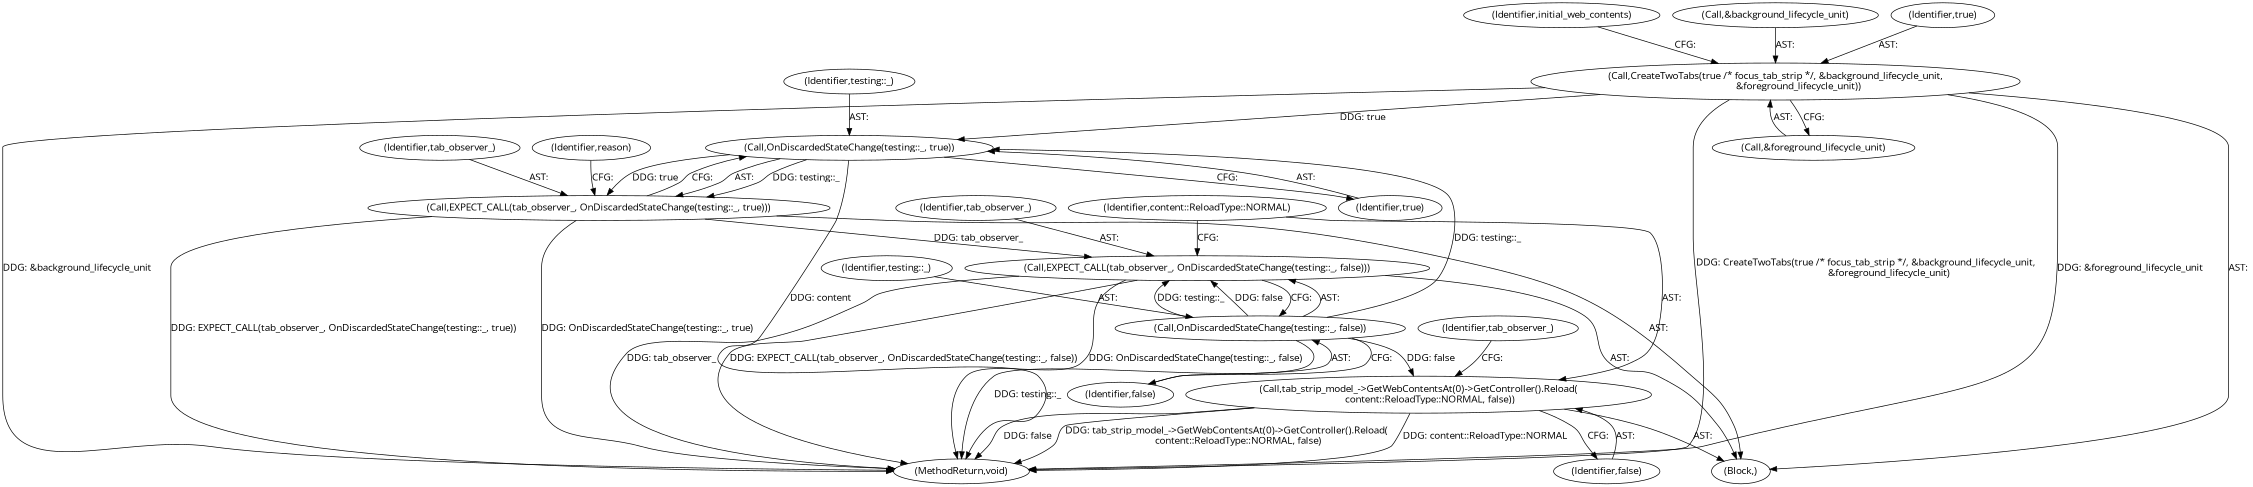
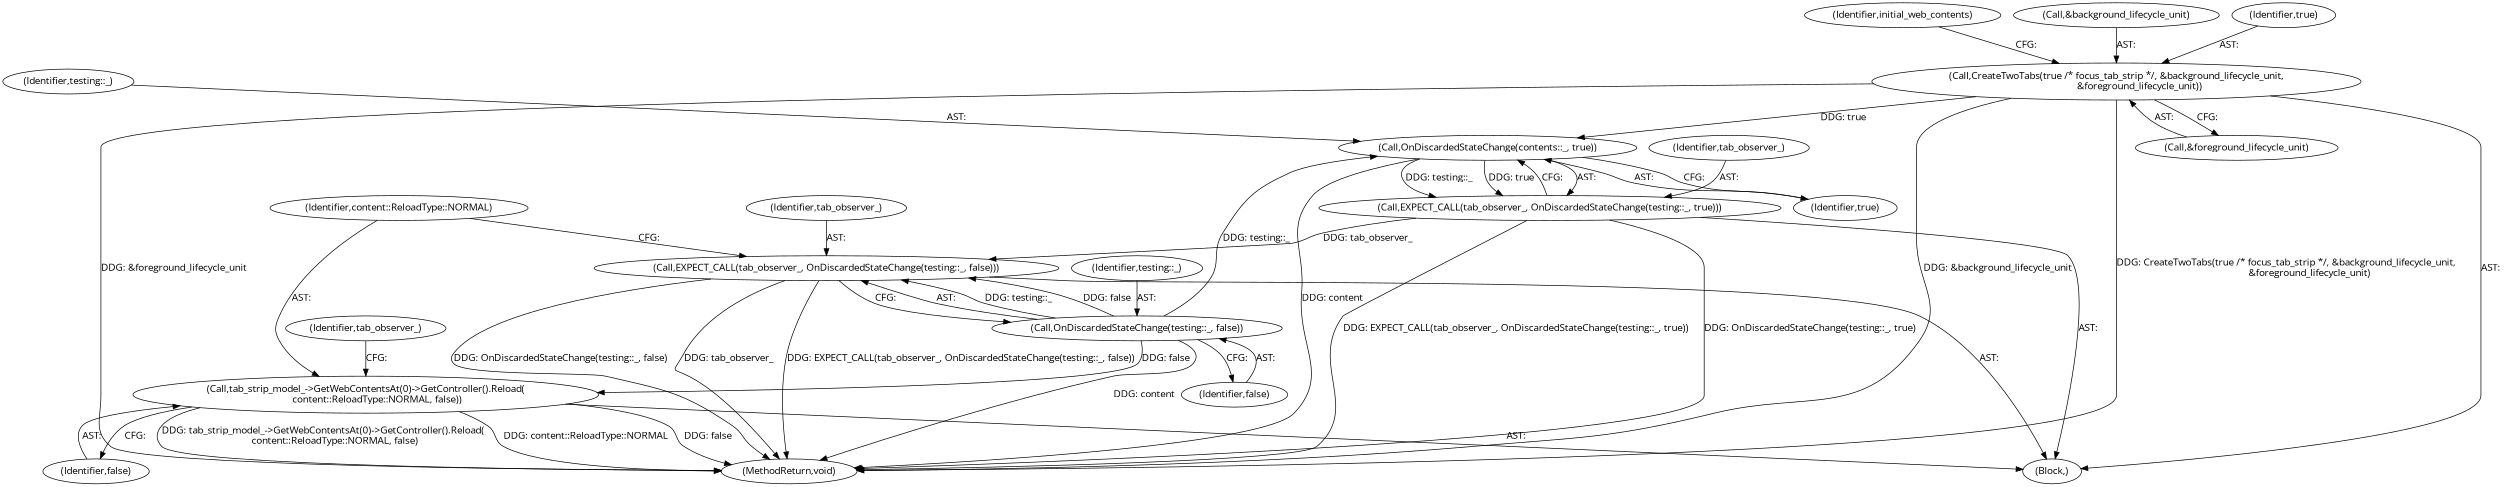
node "(Identifier,reason)": removed
node "(Call,OnDiscardedStateChange(testing::_, true))": label "(Call,OnDiscardedStateChange(testing::_, true))" -> "(Call,OnDiscardedStateChange(contents::_, true))"
edge "(Call,OnDiscardedStateChange(testing::_, false))" -> "(MethodReturn,void)": label "DDG: testing::_" -> "DDG: content"
